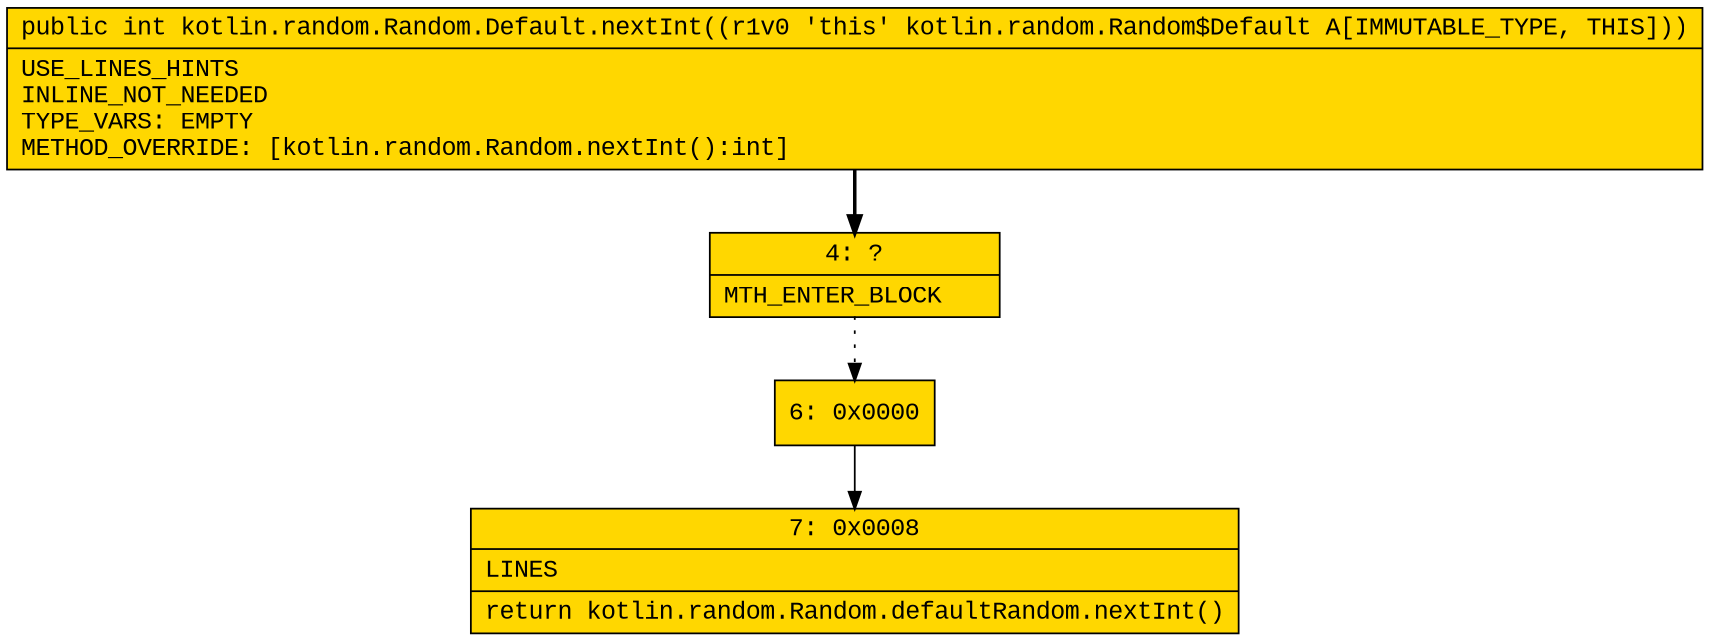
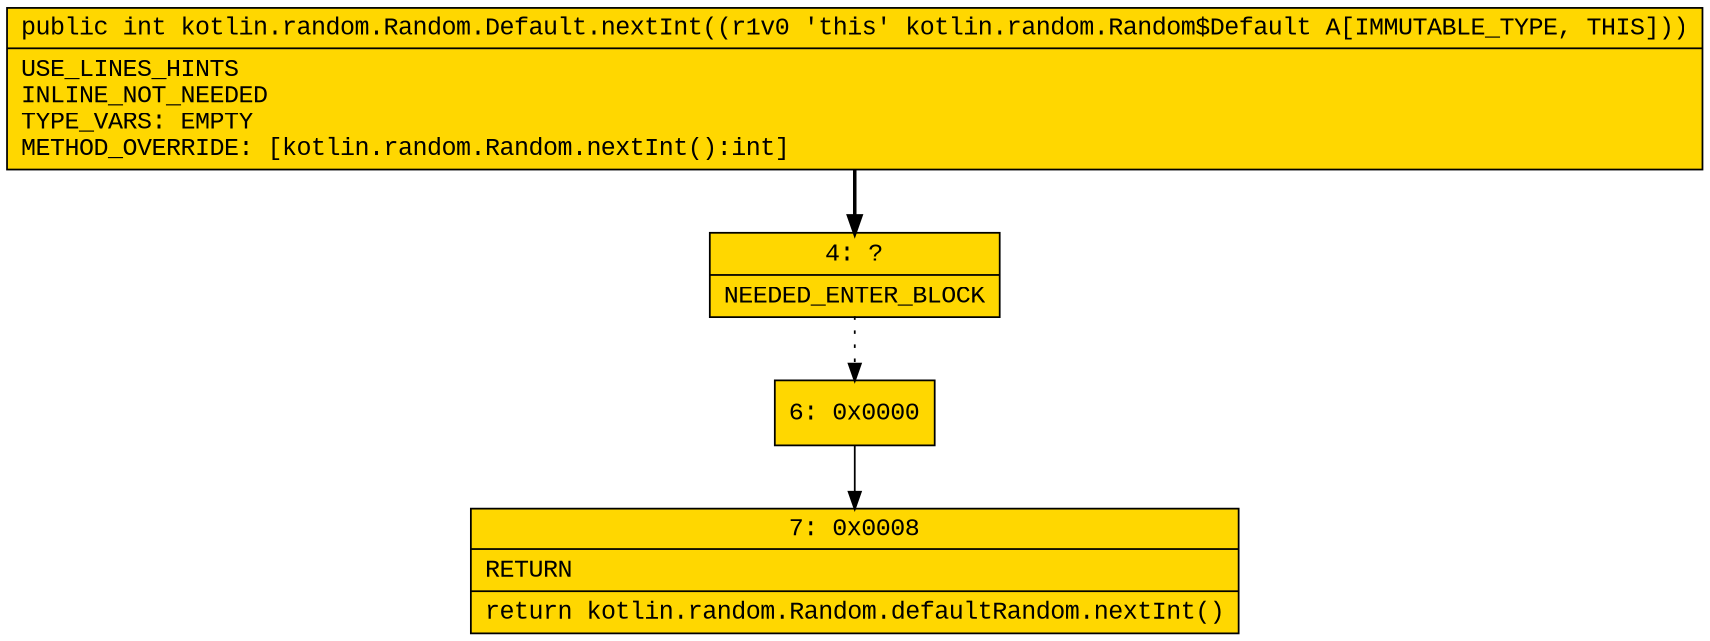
node "4: ?": text "MTH_ENTER_BLOCK" -> "NEEDED_ENTER_BLOCK"
node "7: 0x0008": text "LINES" -> "RETURN"
